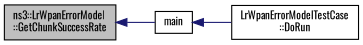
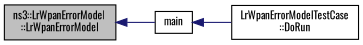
node "ns3::LrWpanErrorModel ::GetChunkSuccessRate": label "ns3::LrWpanErrorModel ::GetChunkSuccessRate" -> "ns3::LrWpanErrorModel ::LrWpanErrorModel"
